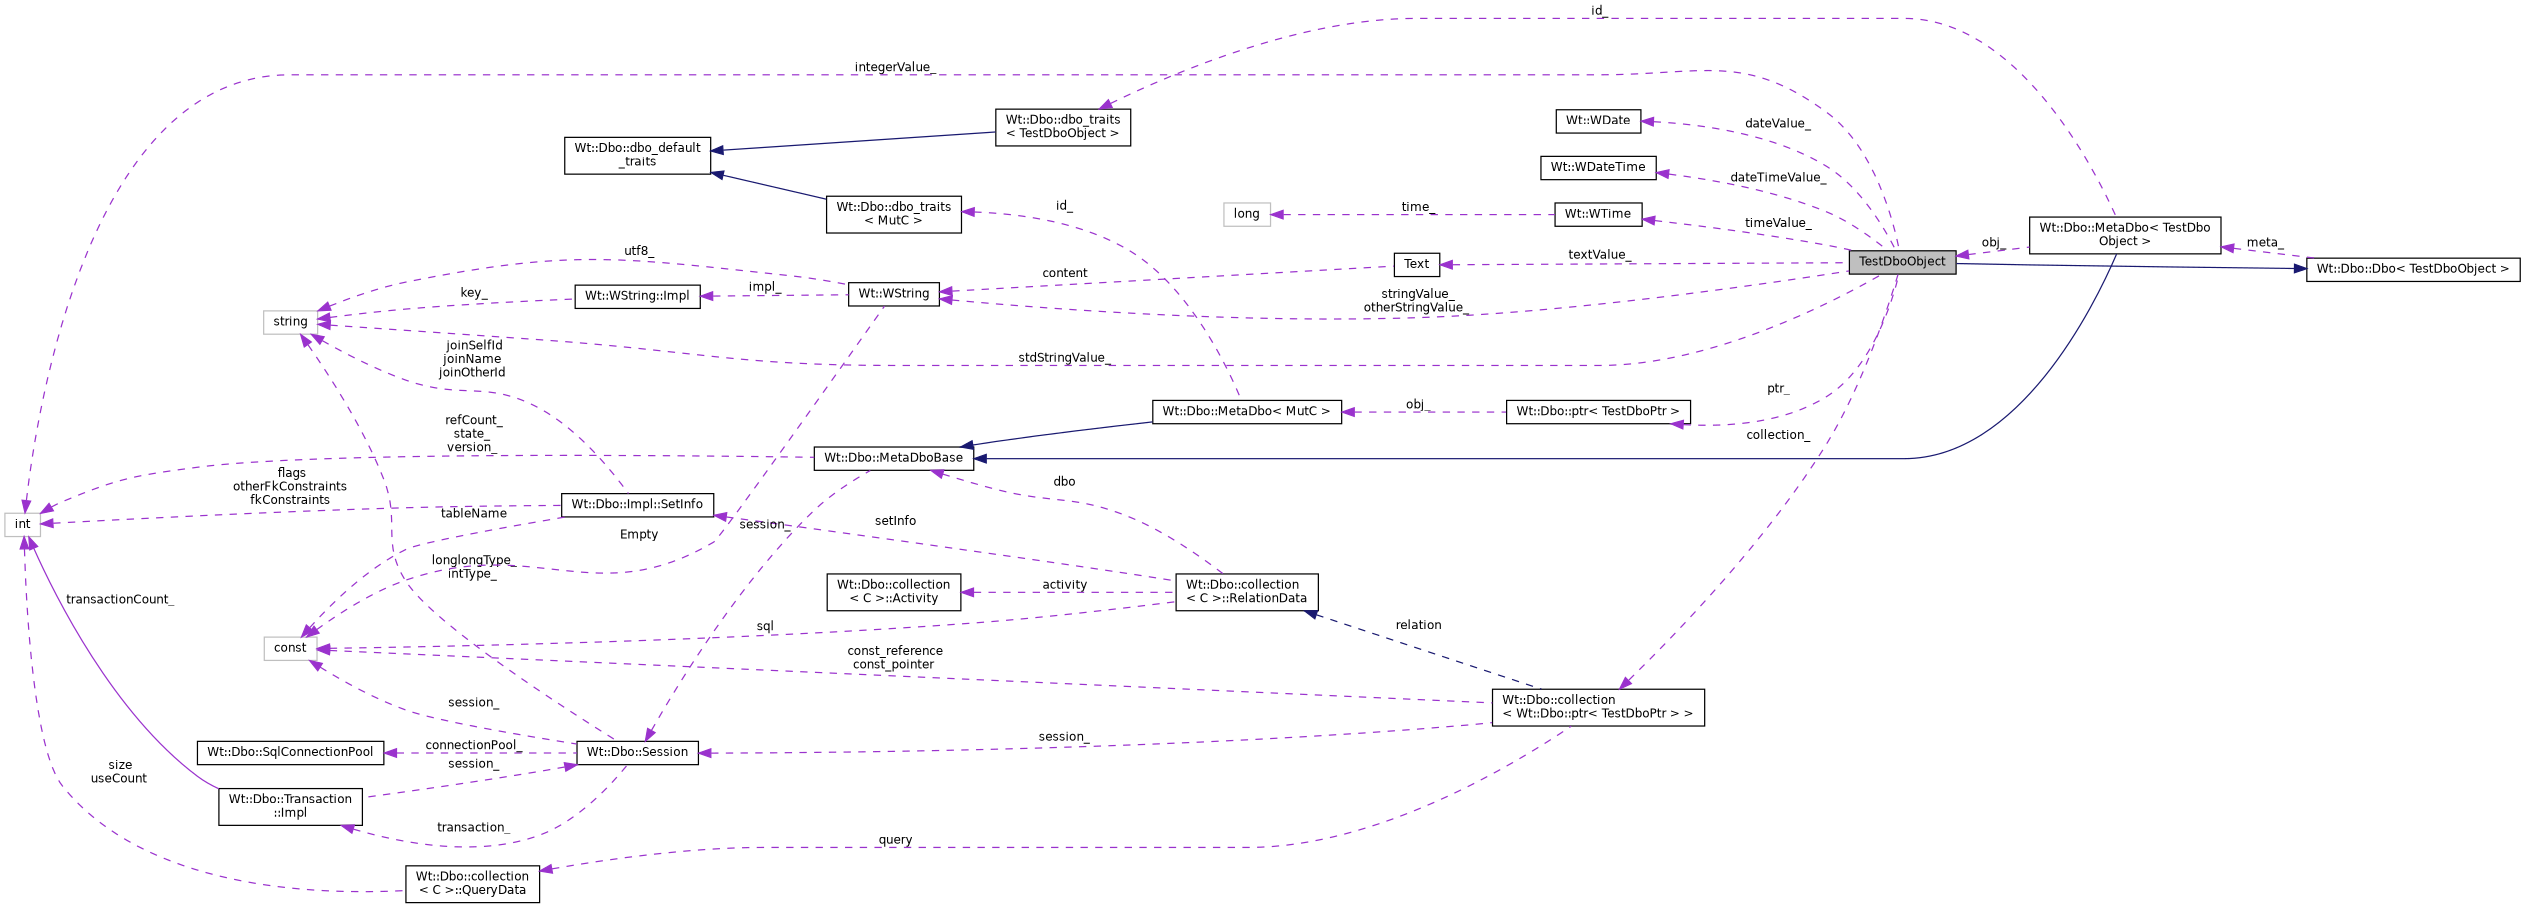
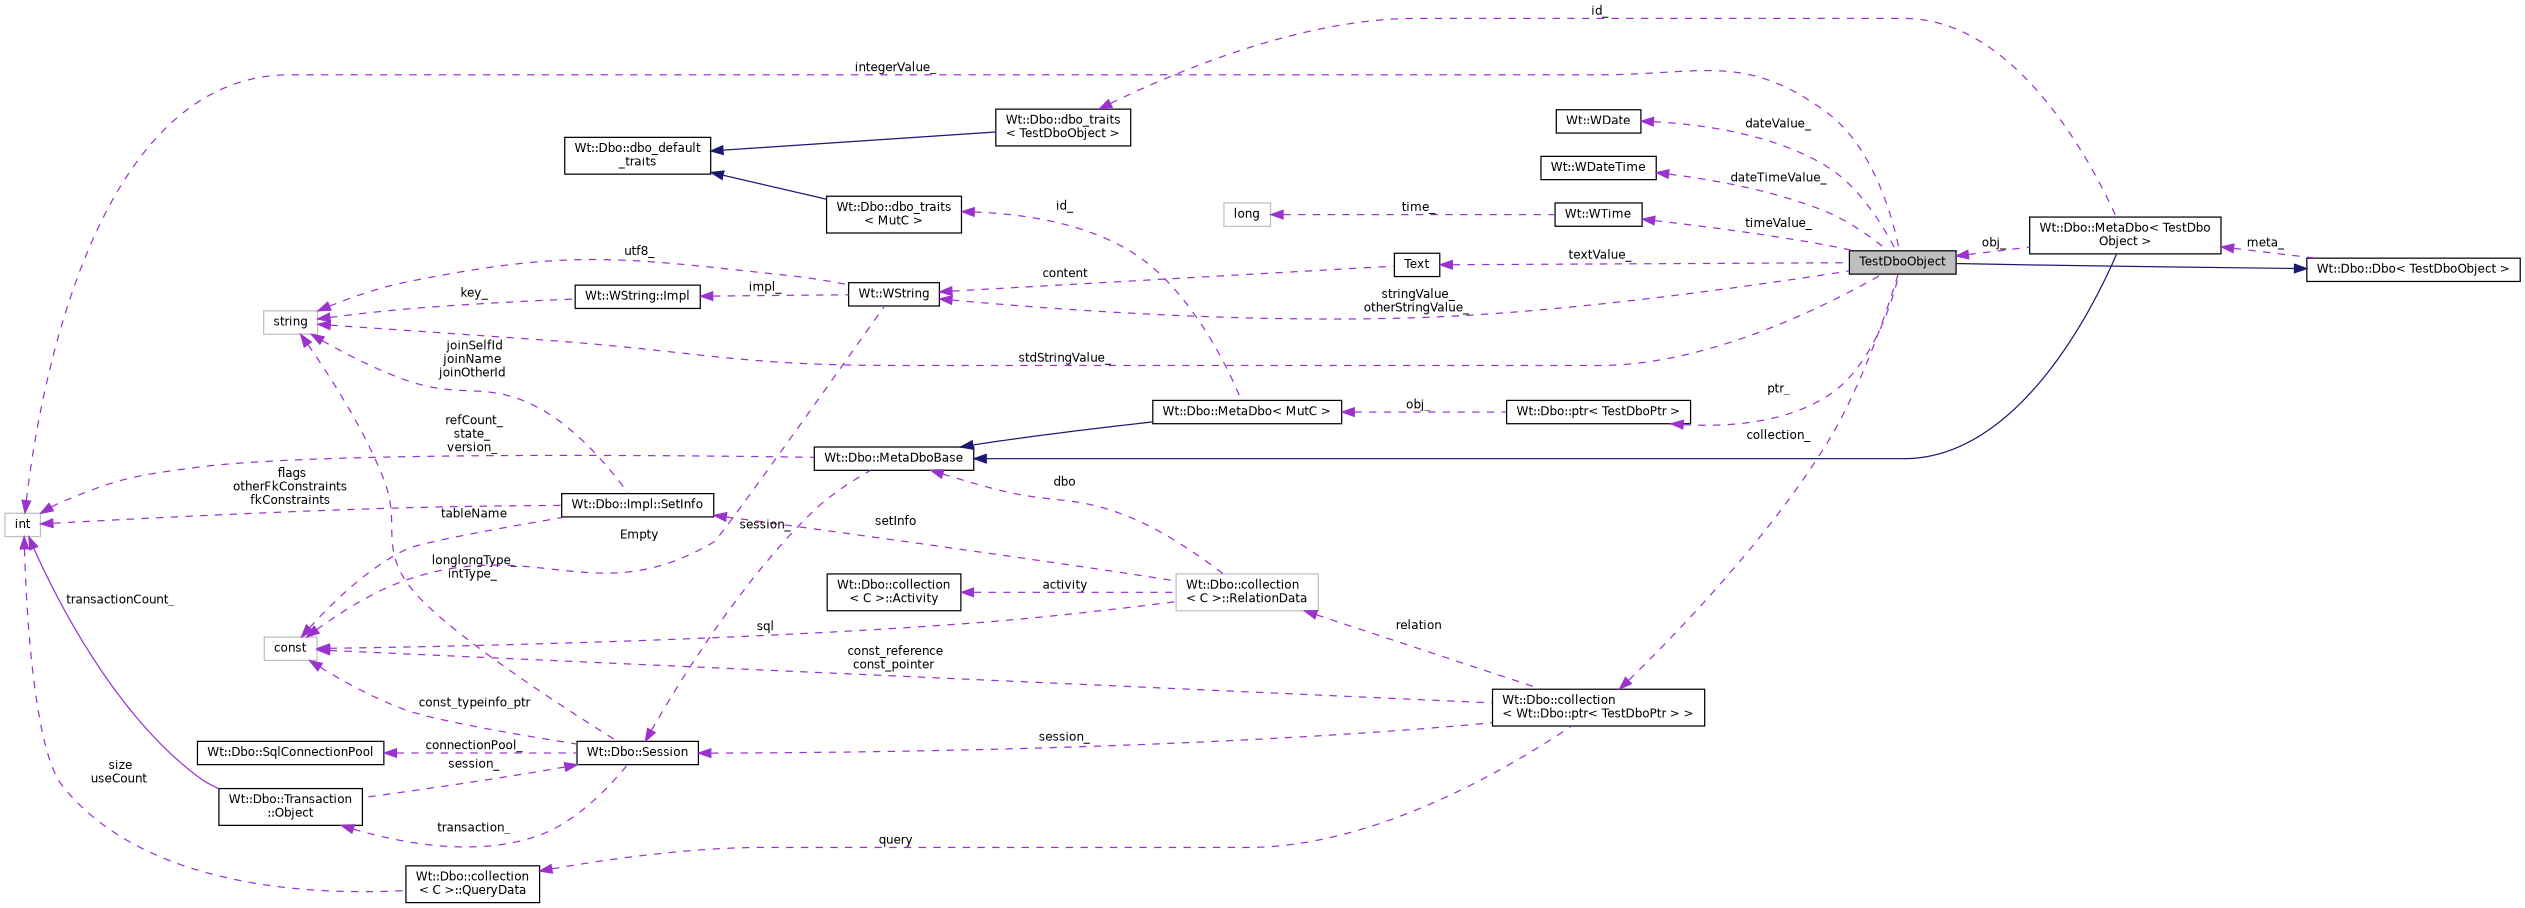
node "Wt::Dbo::collection < C >::RelationData": color black -> grey75
edge "Wt::Dbo::collection < Wt::Dbo::ptr< TestDboPtr > >" -> "Wt::Dbo::collection < C >::RelationData": color midnightblue -> darkorchid3
edge "Wt::Dbo::Session" -> "const": label " session_" -> " const_typeinfo_ptr"
node "Wt::Dbo::Transaction ::Impl": label "Wt::Dbo::Transaction ::Impl" -> "Wt::Dbo::Transaction ::Object"
